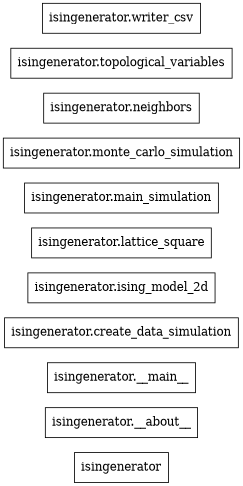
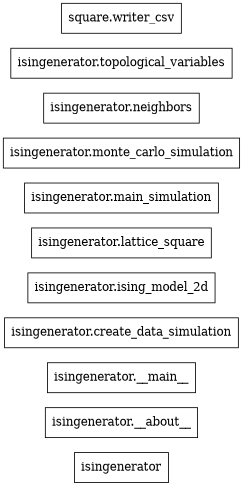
node "isingenerator.writer_csv": label "isingenerator.writer_csv" -> "square.writer_csv"
